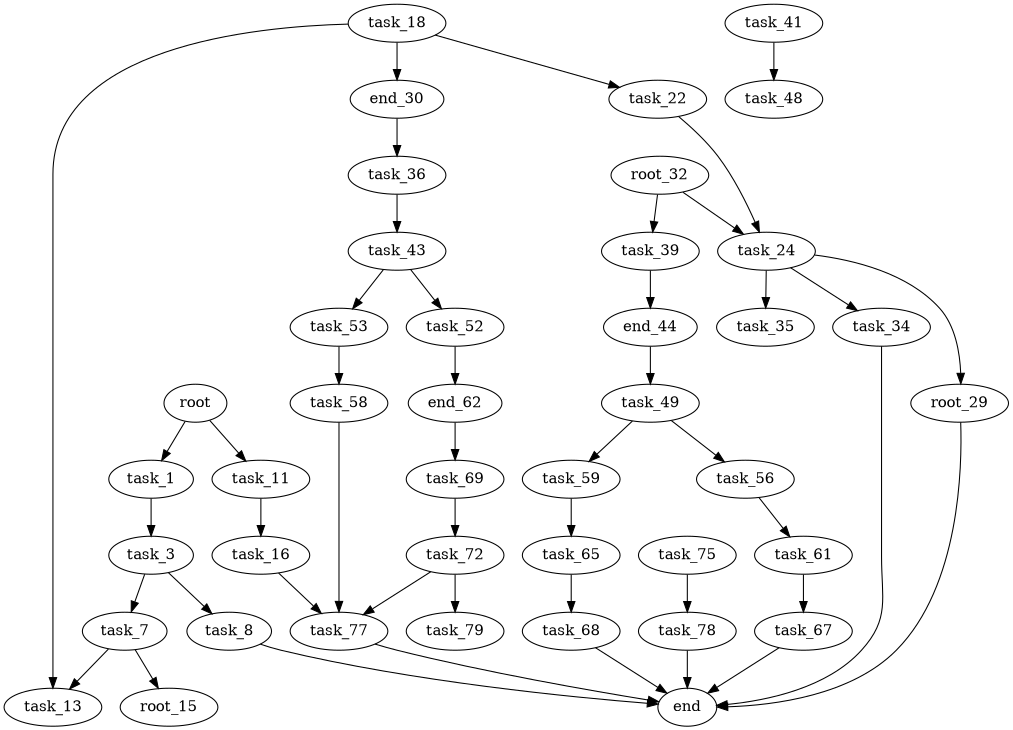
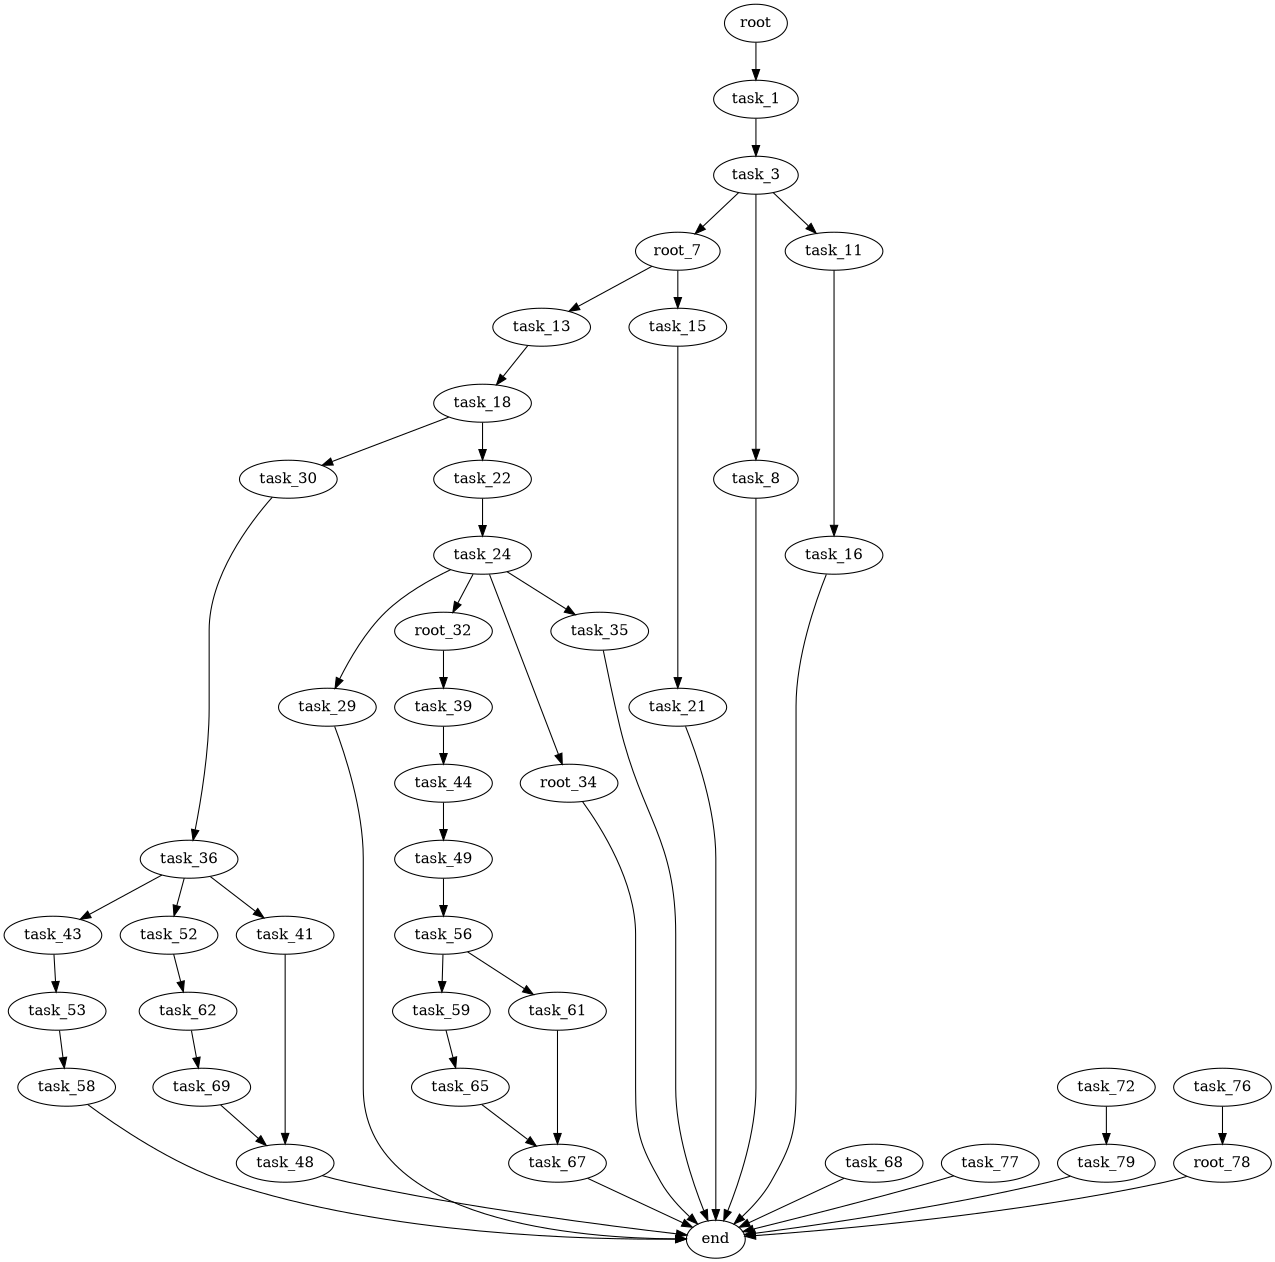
node "end_30": label "end_30" -> "task_30"
edge "root_32" -> "task_24": reversed
edge "task_18" -> "task_13": reversed
edge "task_43" -> "task_52": now "task_36" -> "task_52"
node "end_44": label "end_44" -> "task_44"
node "task_34": label "task_34" -> "root_34"
node "end_62": label "end_62" -> "task_62"
node "root_29": label "root_29" -> "task_29"
edge "root" -> "task_11": now "task_3" -> "task_11"
edge "task_49" -> "task_59": now "task_56" -> "task_59"
edge "task_58" -> "task_77": now "task_58" -> "end"
edge "task_69" -> "task_72": now "task_69" -> "task_48"
node "task_75": label "task_75" -> "task_76"
edge "task_65" -> "task_68": now "task_65" -> "task_67"
edge "task_16" -> "task_77": now "task_16" -> "end"
edge "task_72" -> "task_77": removed
node "task_7": label "task_7" -> "root_7"
node "task_78": label "task_78" -> "root_78"
node "root_15": label "root_15" -> "task_15"
node "task_21": added
edge "task_36" -> "task_41": added
edge "task_35" -> "end": added
edge "task_79" -> "end": added
edge "task_48" -> "end": added
